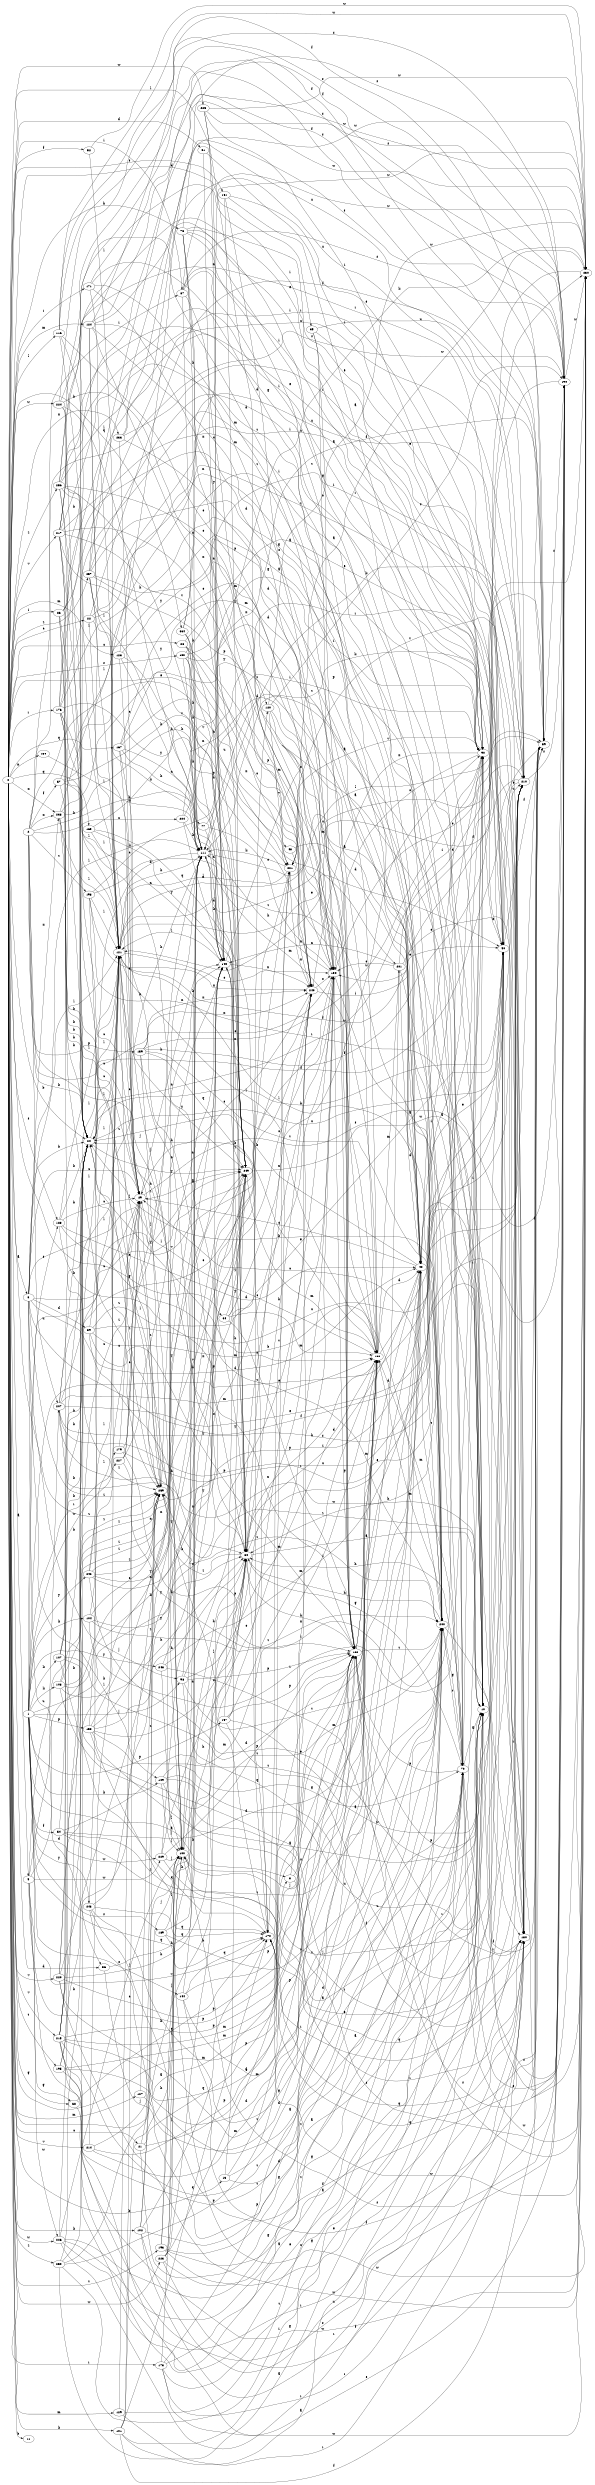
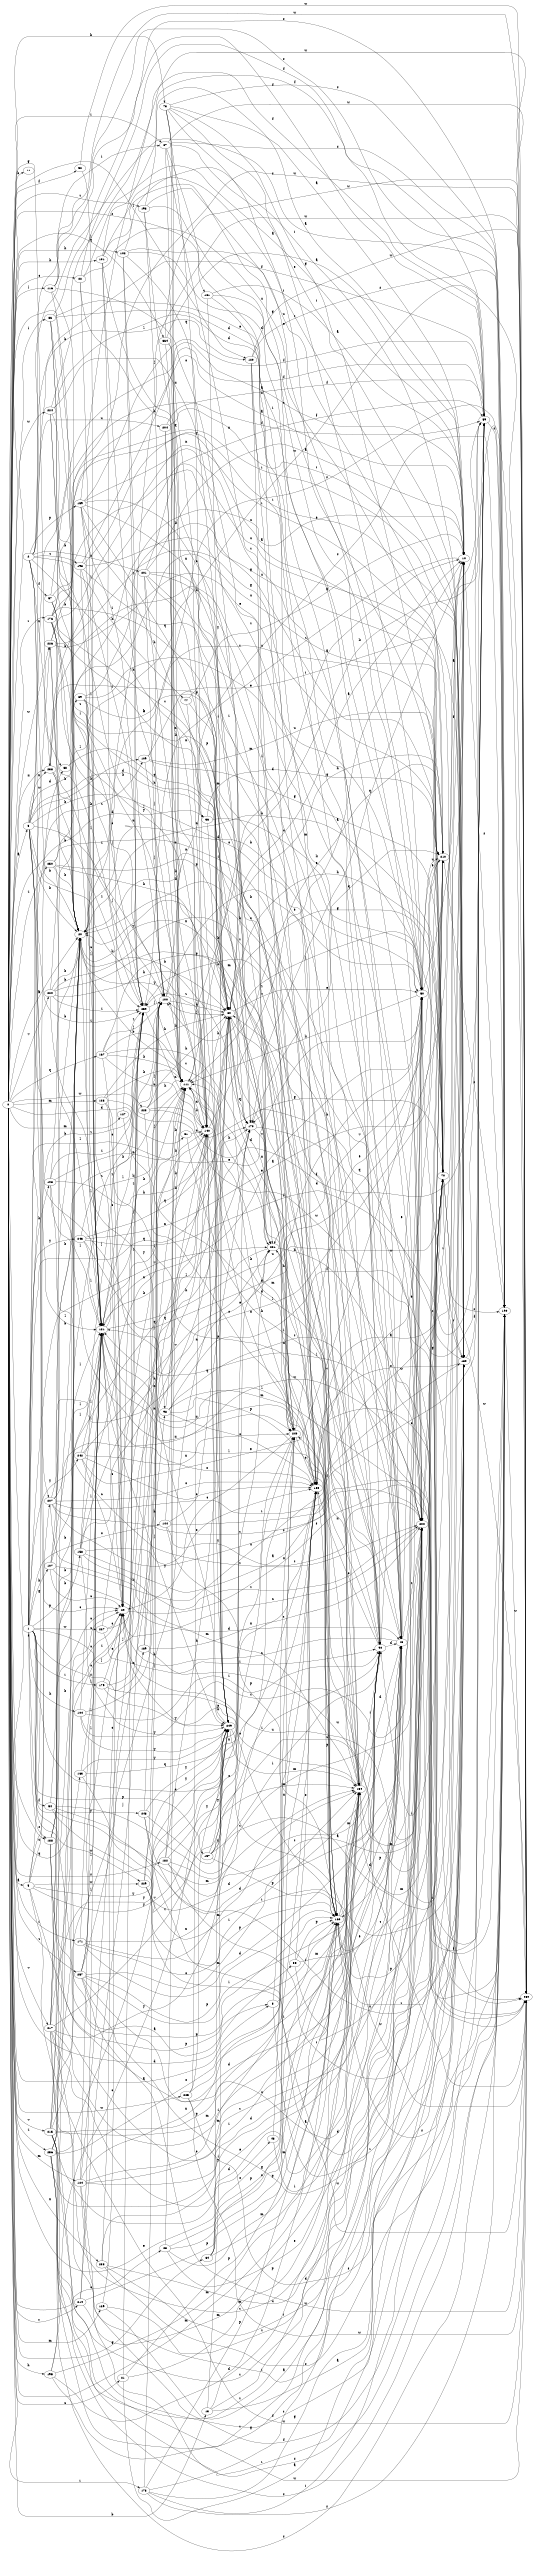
edge "159" -> "121": added, label "l"
node "139": removed
edge "36" -> "50": added, label "e"
edge "130" -> "201": reversed
edge "248" -> "180": added, label "r"
edge "0" -> "195": label "t" -> "h"
